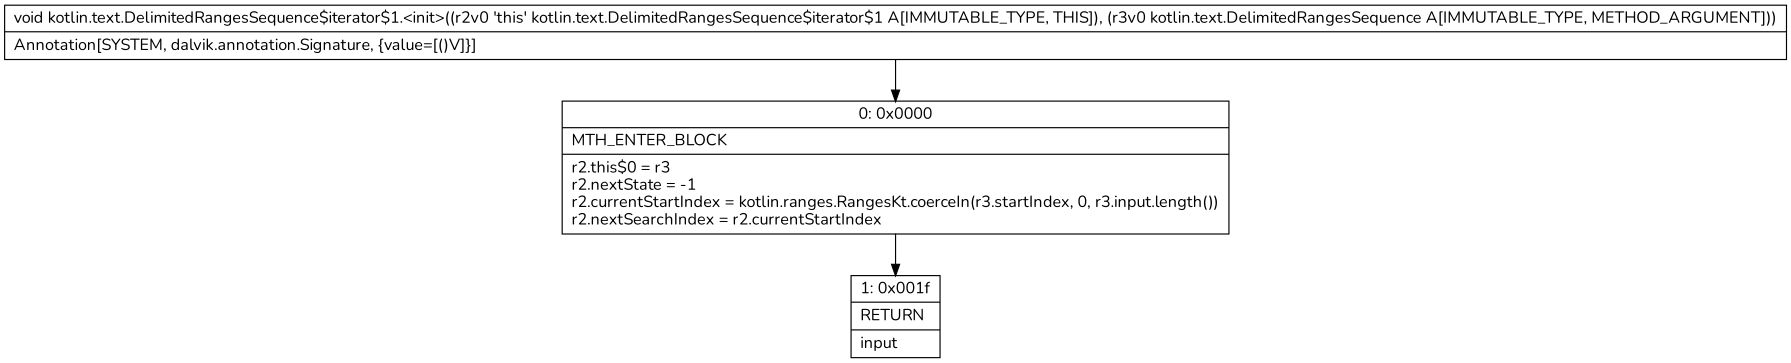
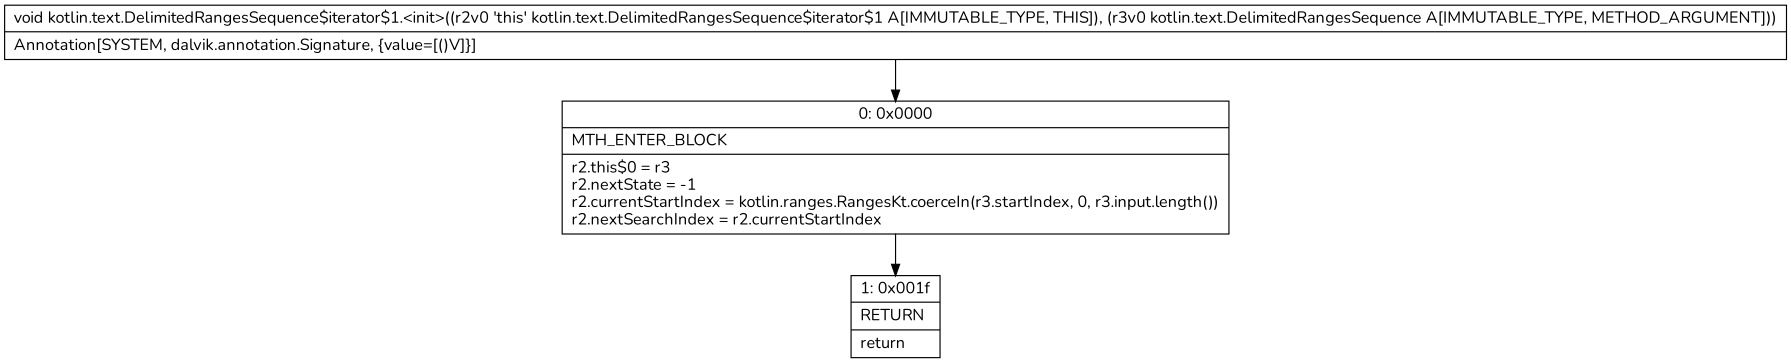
node "1: 0x001f": text "input" -> "return"
